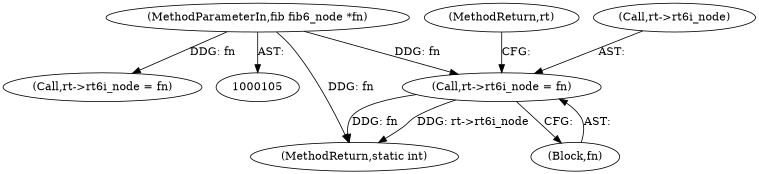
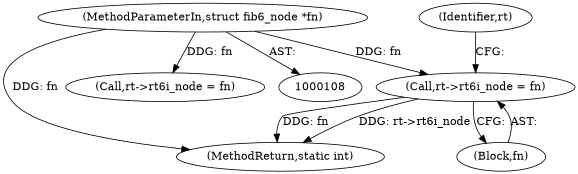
node "(MethodParameterIn,fib fib6_node *fn)": label "(MethodParameterIn,fib fib6_node *fn)" -> "(MethodParameterIn,struct fib6_node *fn)"
node "(MethodReturn,rt)": label "(MethodReturn,rt)" -> "(Identifier,rt)"
node "(Call,rt->rt6i_node)": removed
node "1000105": label "1000105" -> "1000108"
